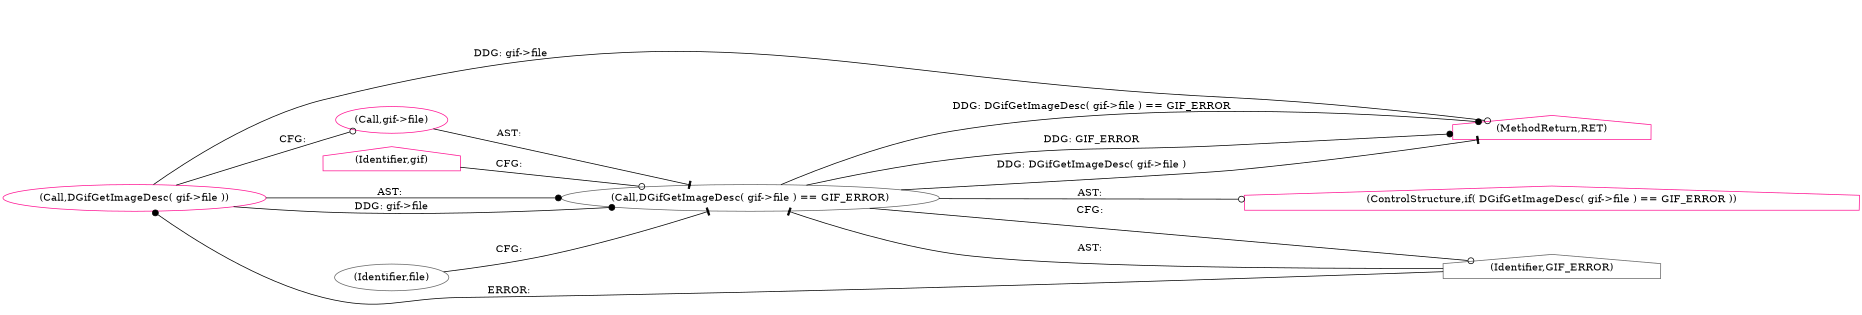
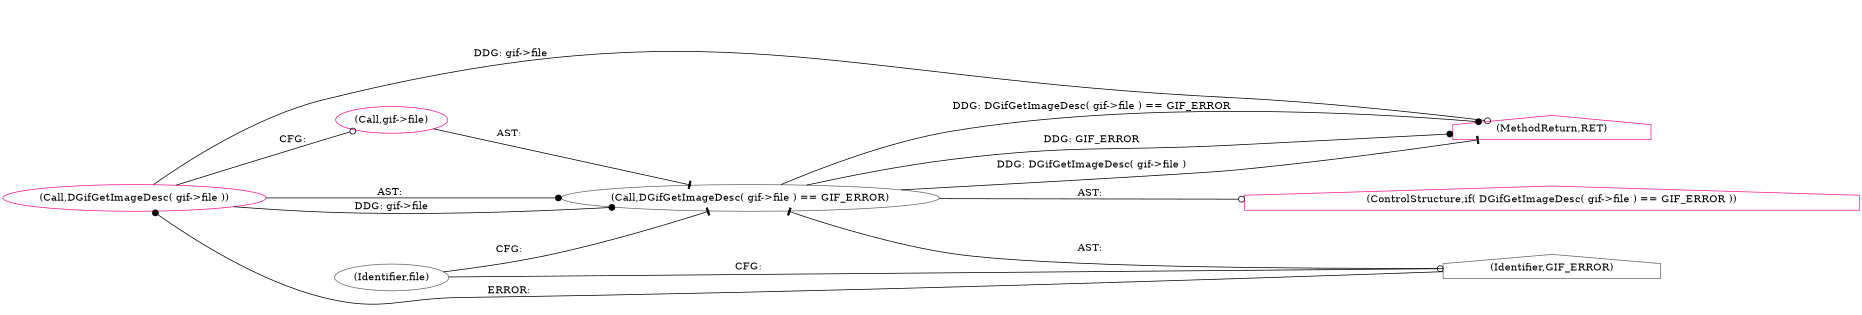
node "(Identifier,gif)": removed
edge "(Call,DGifGetImageDesc( gif->file ) == GIF_ERROR)" -> "(Identifier,GIF_ERROR)": now "(Identifier,file)" -> "(Identifier,GIF_ERROR)"
